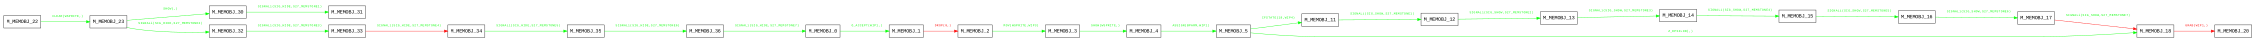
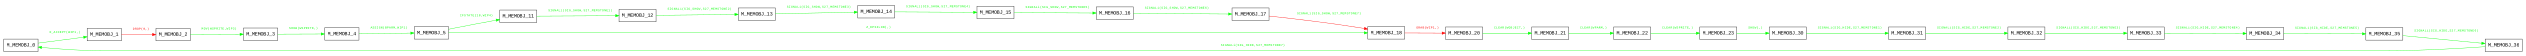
edge "M_MEMOBJ_33" -> "M_MEMOBJ_34": color red -> green
edge "M_MEMOBJ_23" -> "M_MEMOBJ_32": now "M_MEMOBJ_31" -> "M_MEMOBJ_32"
node "M_MEMOBJ_21": added
